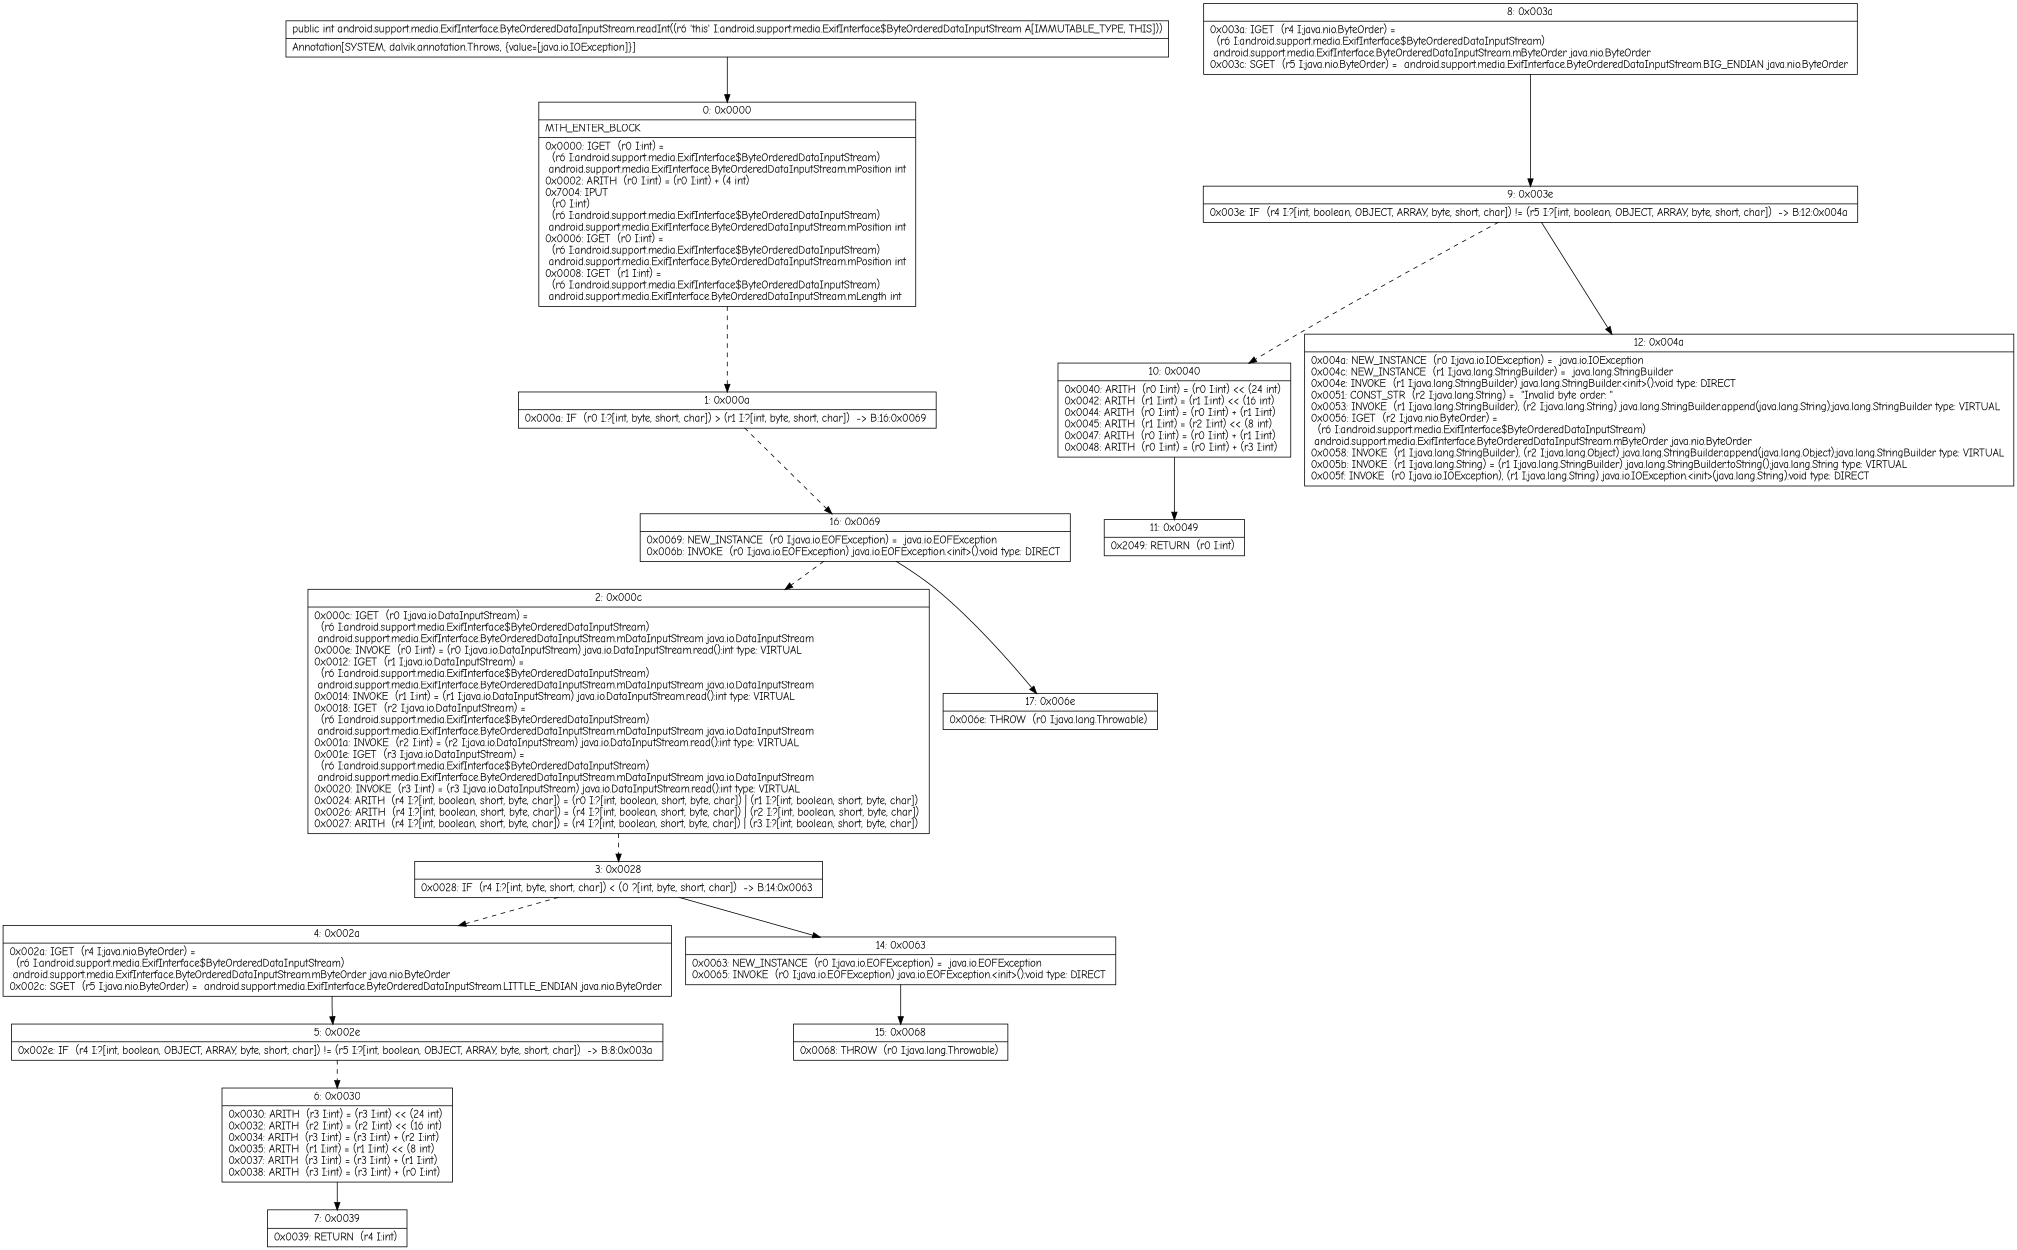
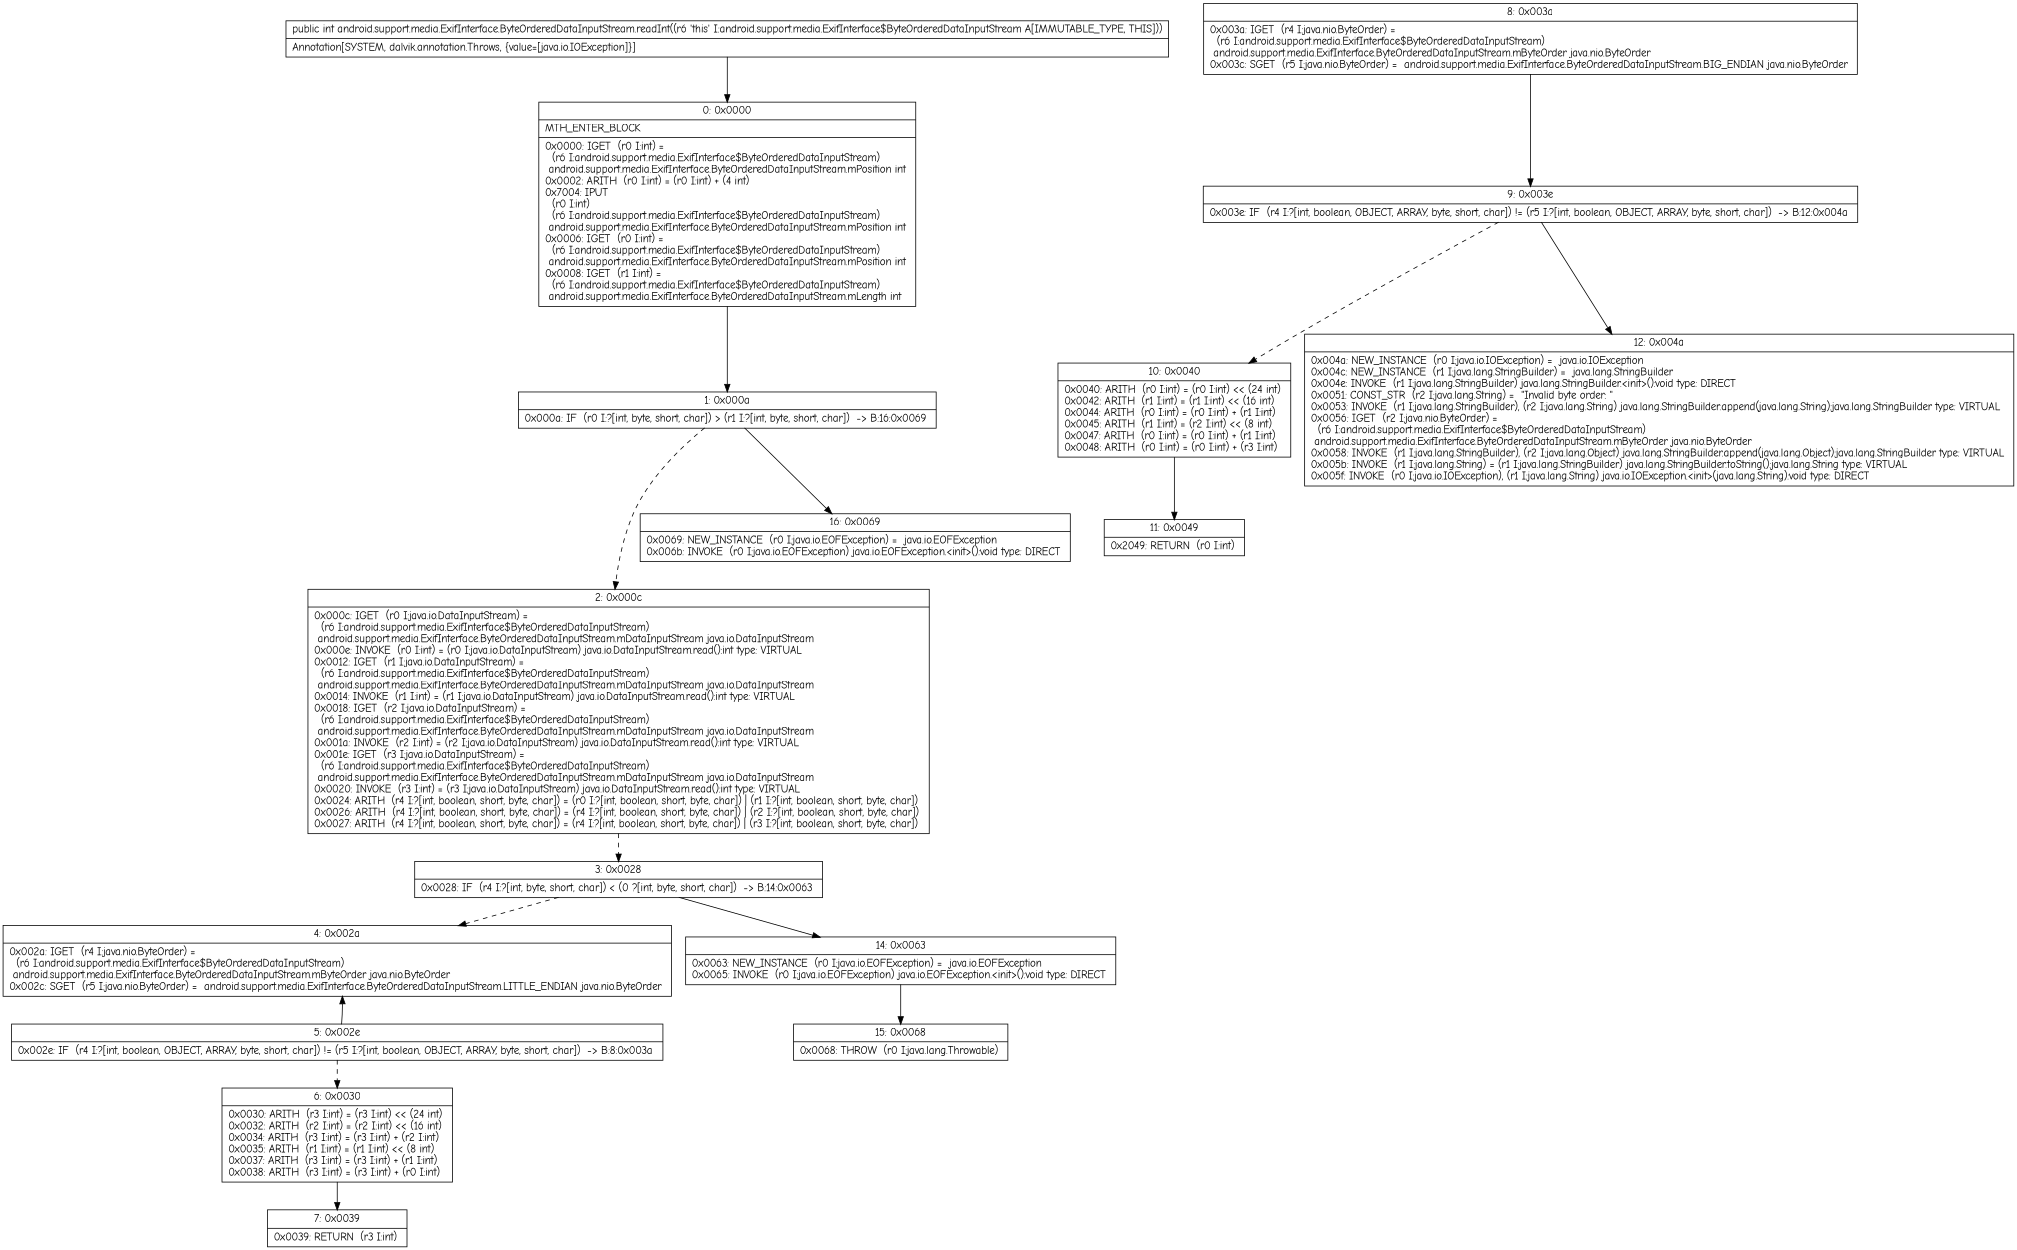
edge "0: 0x0000" -> "1: 0x000a": style dashed -> solid
edge "1: 0x000a" -> "16: 0x0069": style dashed -> solid
edge "16: 0x0069" -> "2: 0x000c": now "1: 0x000a" -> "2: 0x000c"
node "17: 0x006e": removed
edge "4: 0x002a" -> "5: 0x002e": reversed
node "7: 0x0039": text "0x0039: RETURN  (r4 I:int)" -> "0x0039: RETURN  (r3 I:int)"
